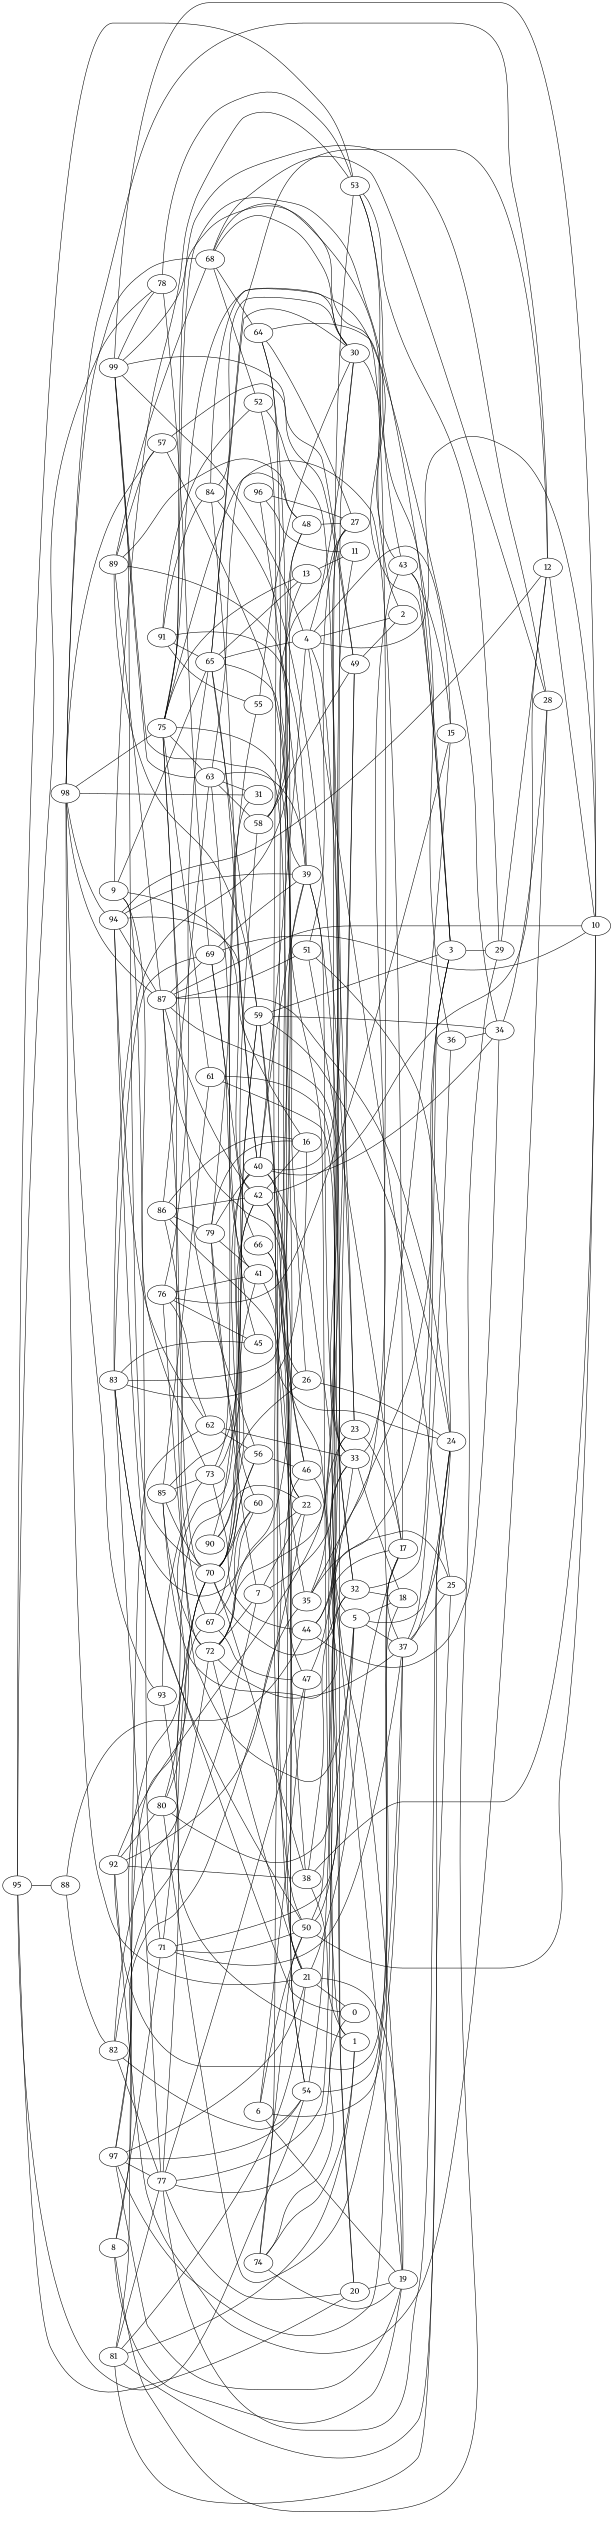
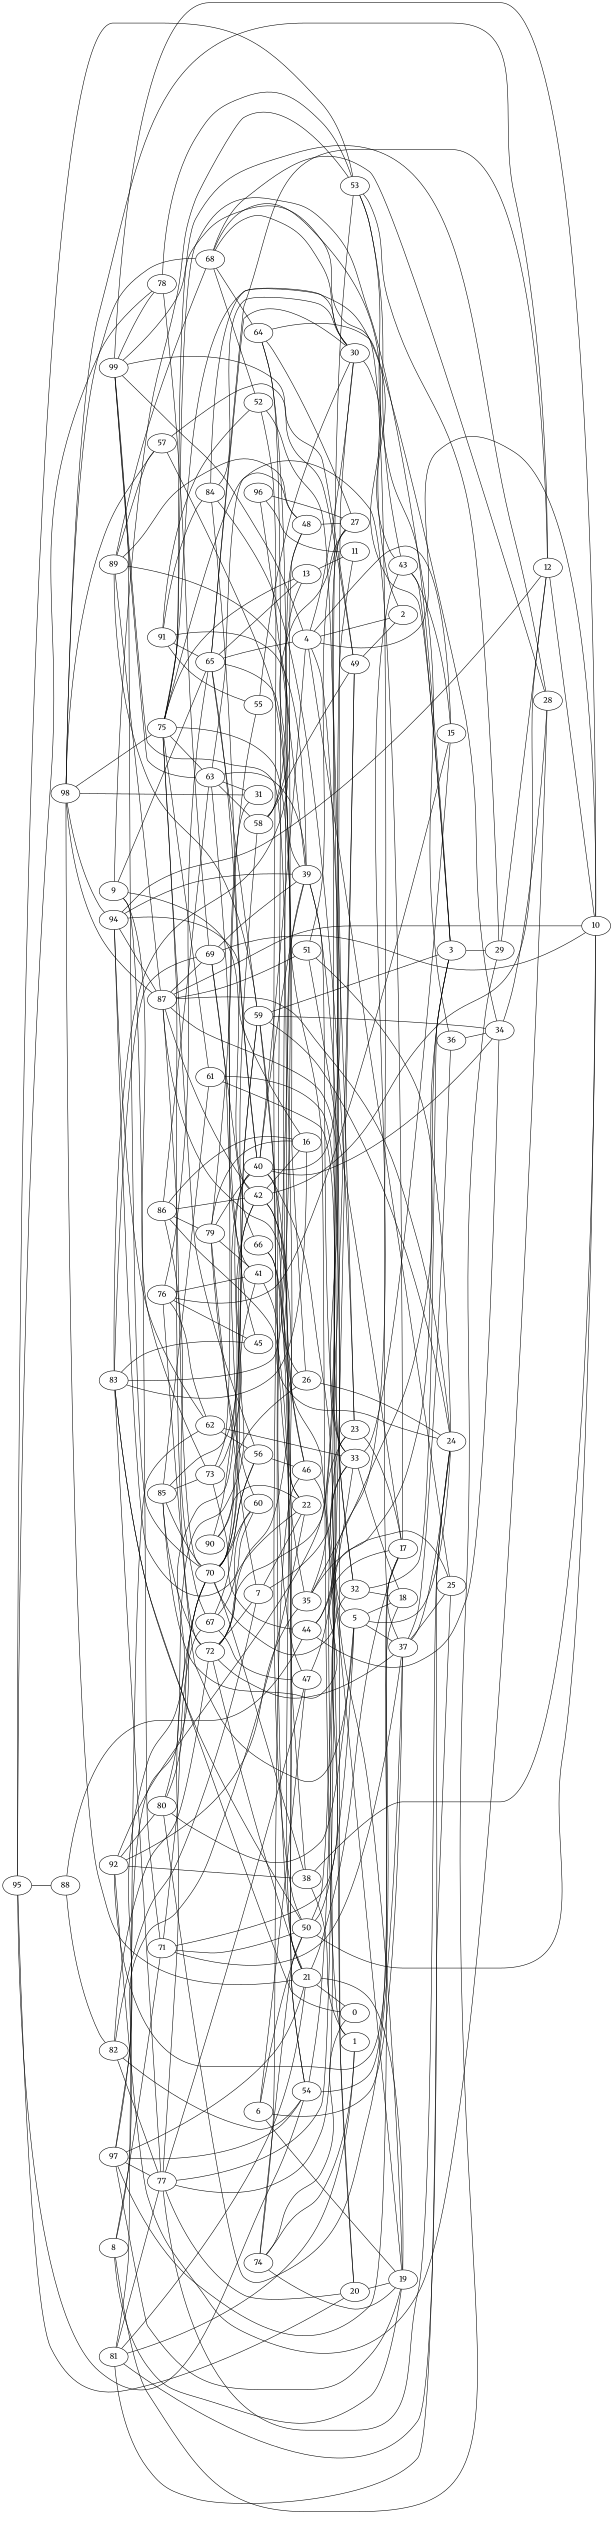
node "93": removed
edge "32" -- "38": removed
